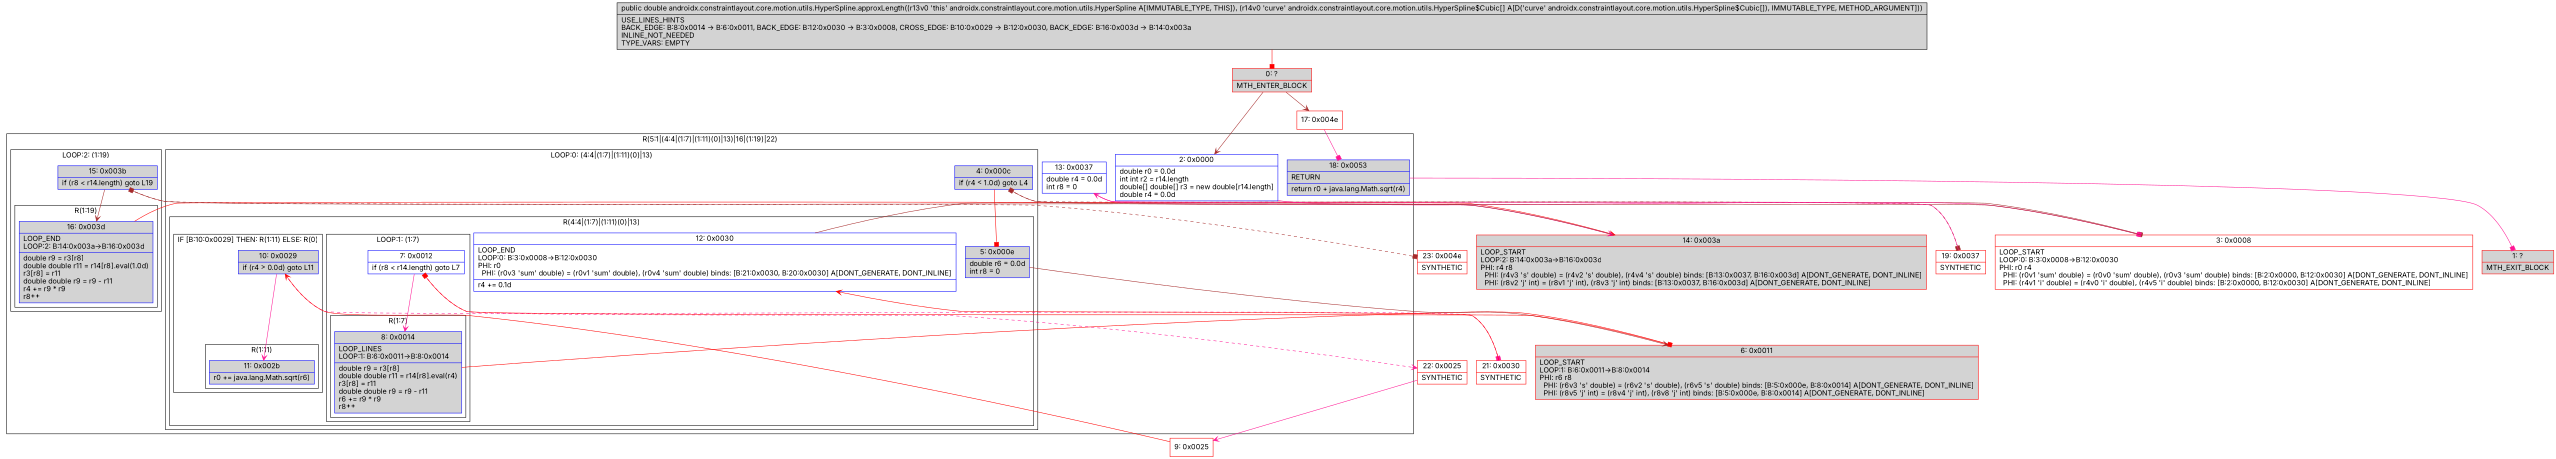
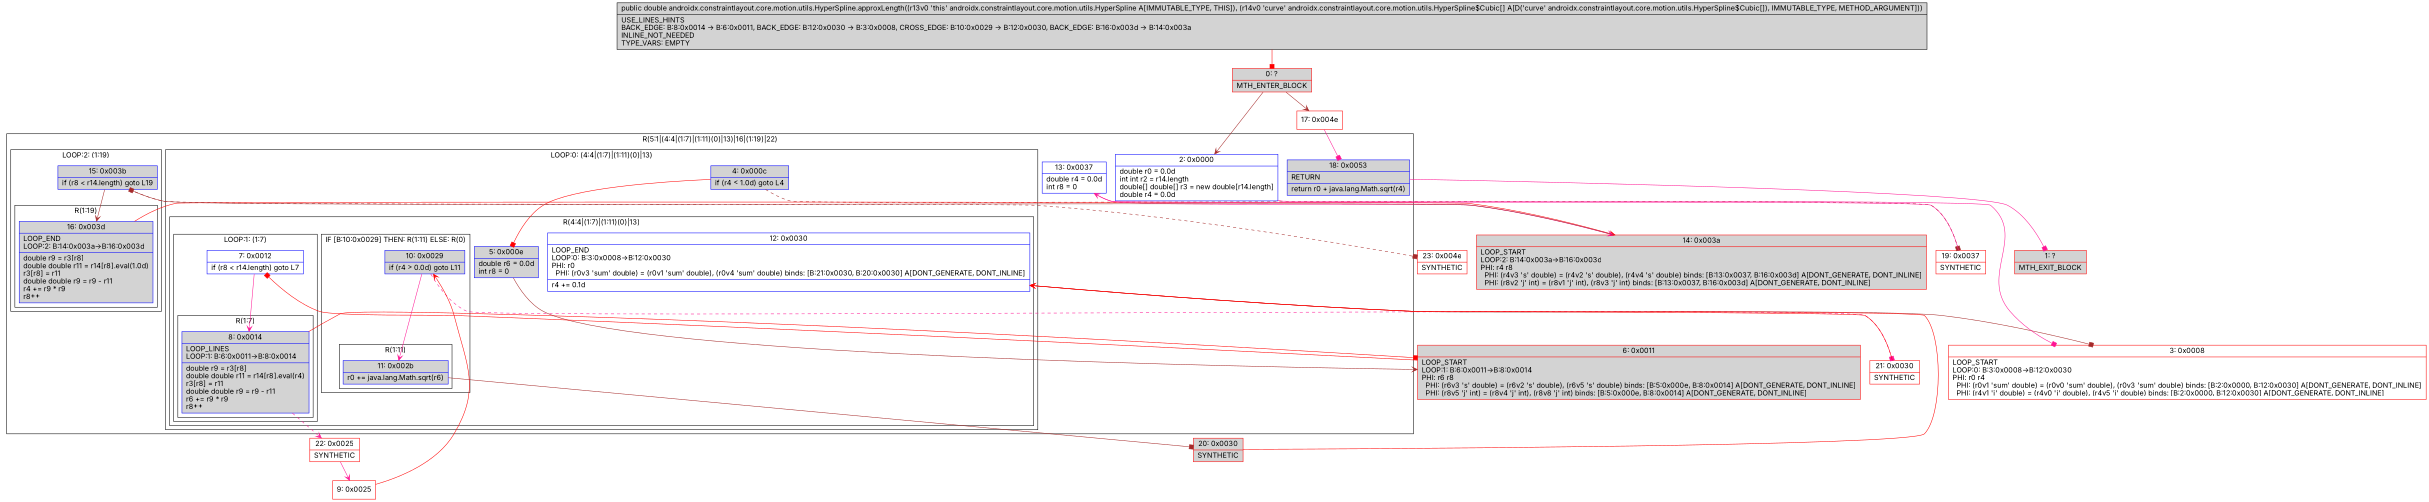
edge "3: 0x0008" -> "4: 0x000c": removed
edge "7: 0x0012" -> "22: 0x0025": now "8: 0x0014" -> "22: 0x0025"
node "20: 0x0030": added
